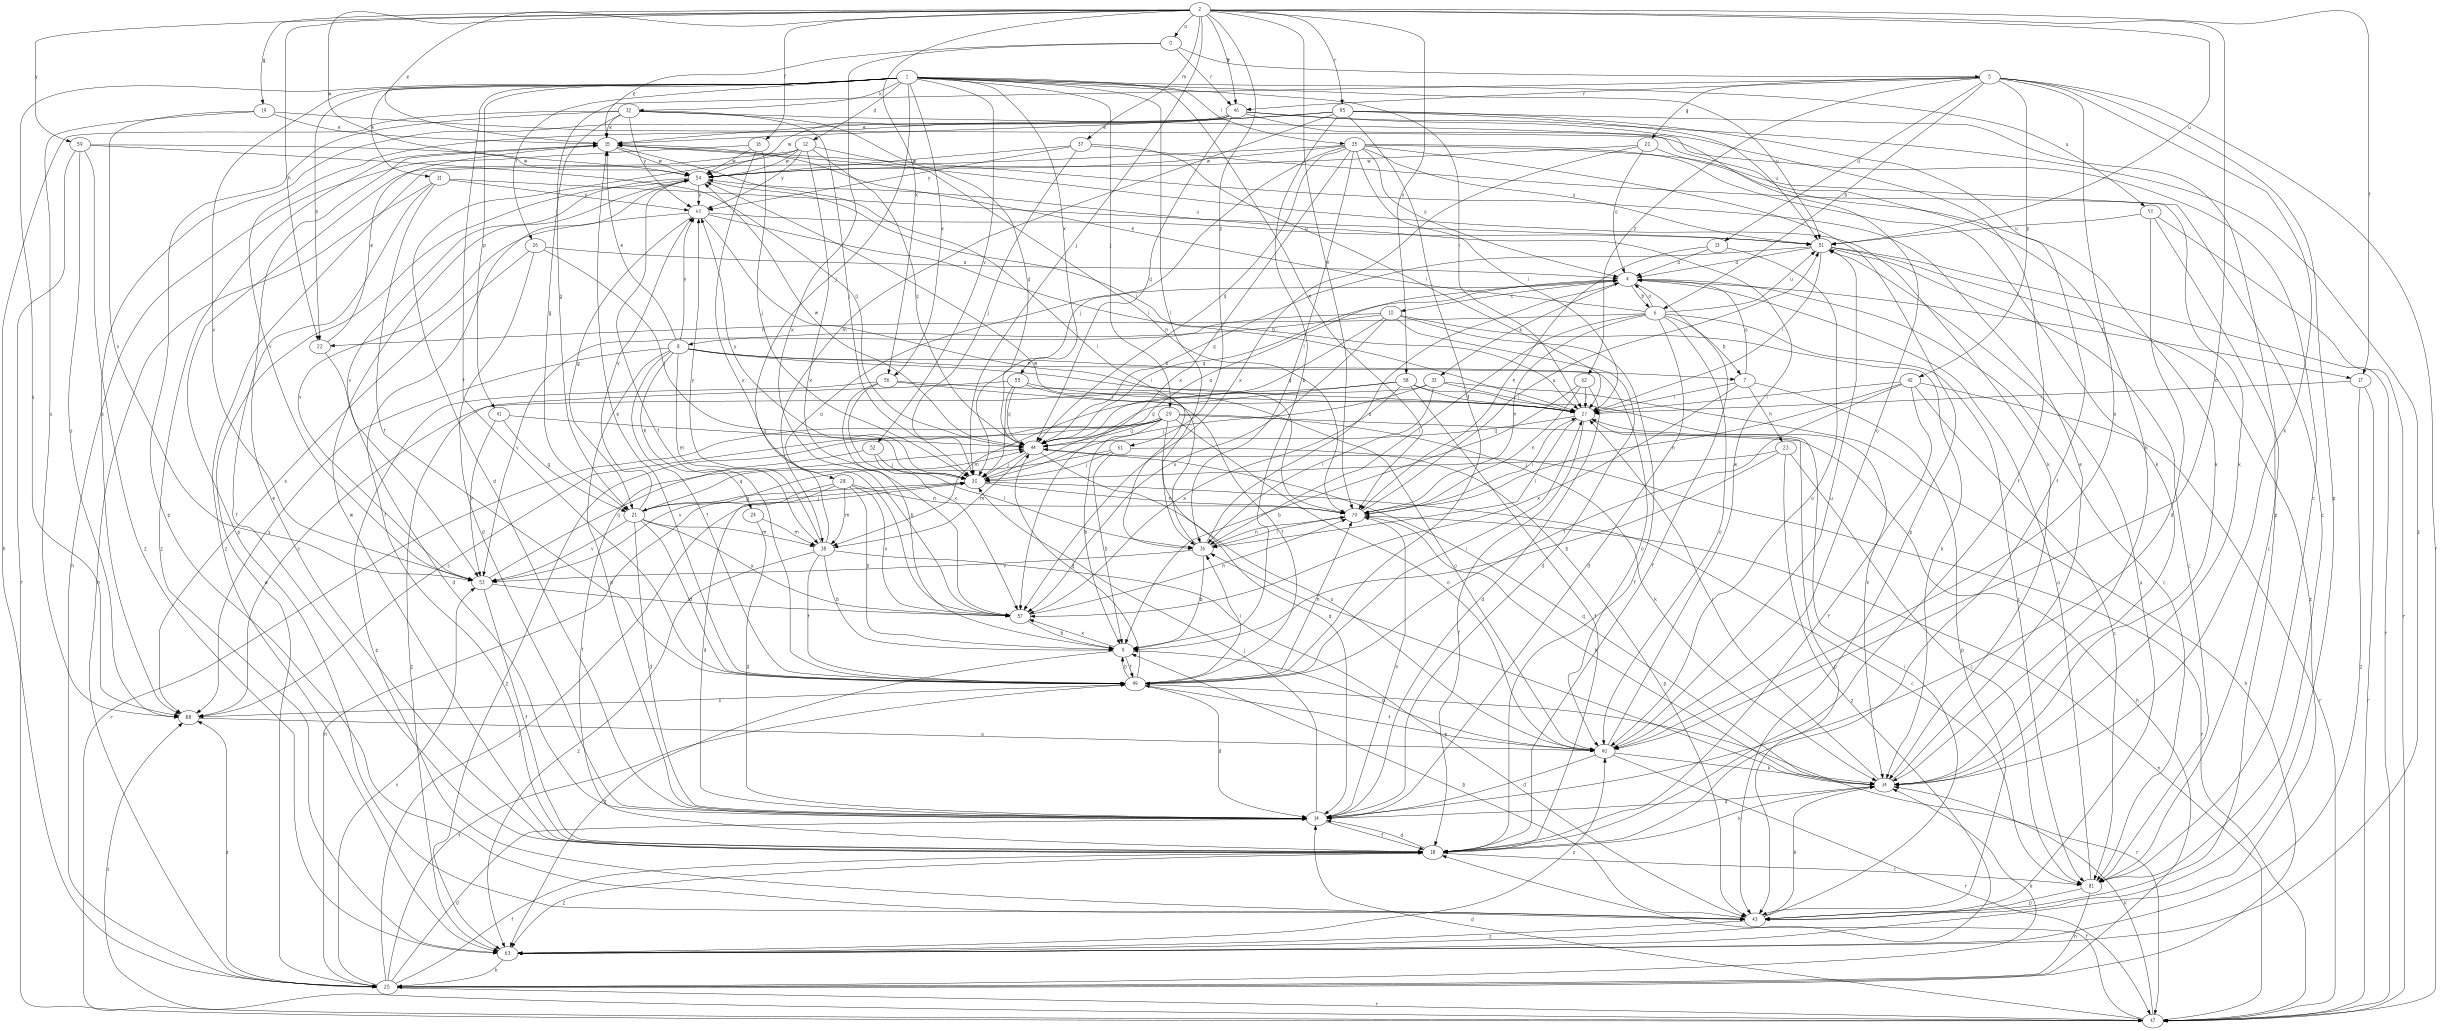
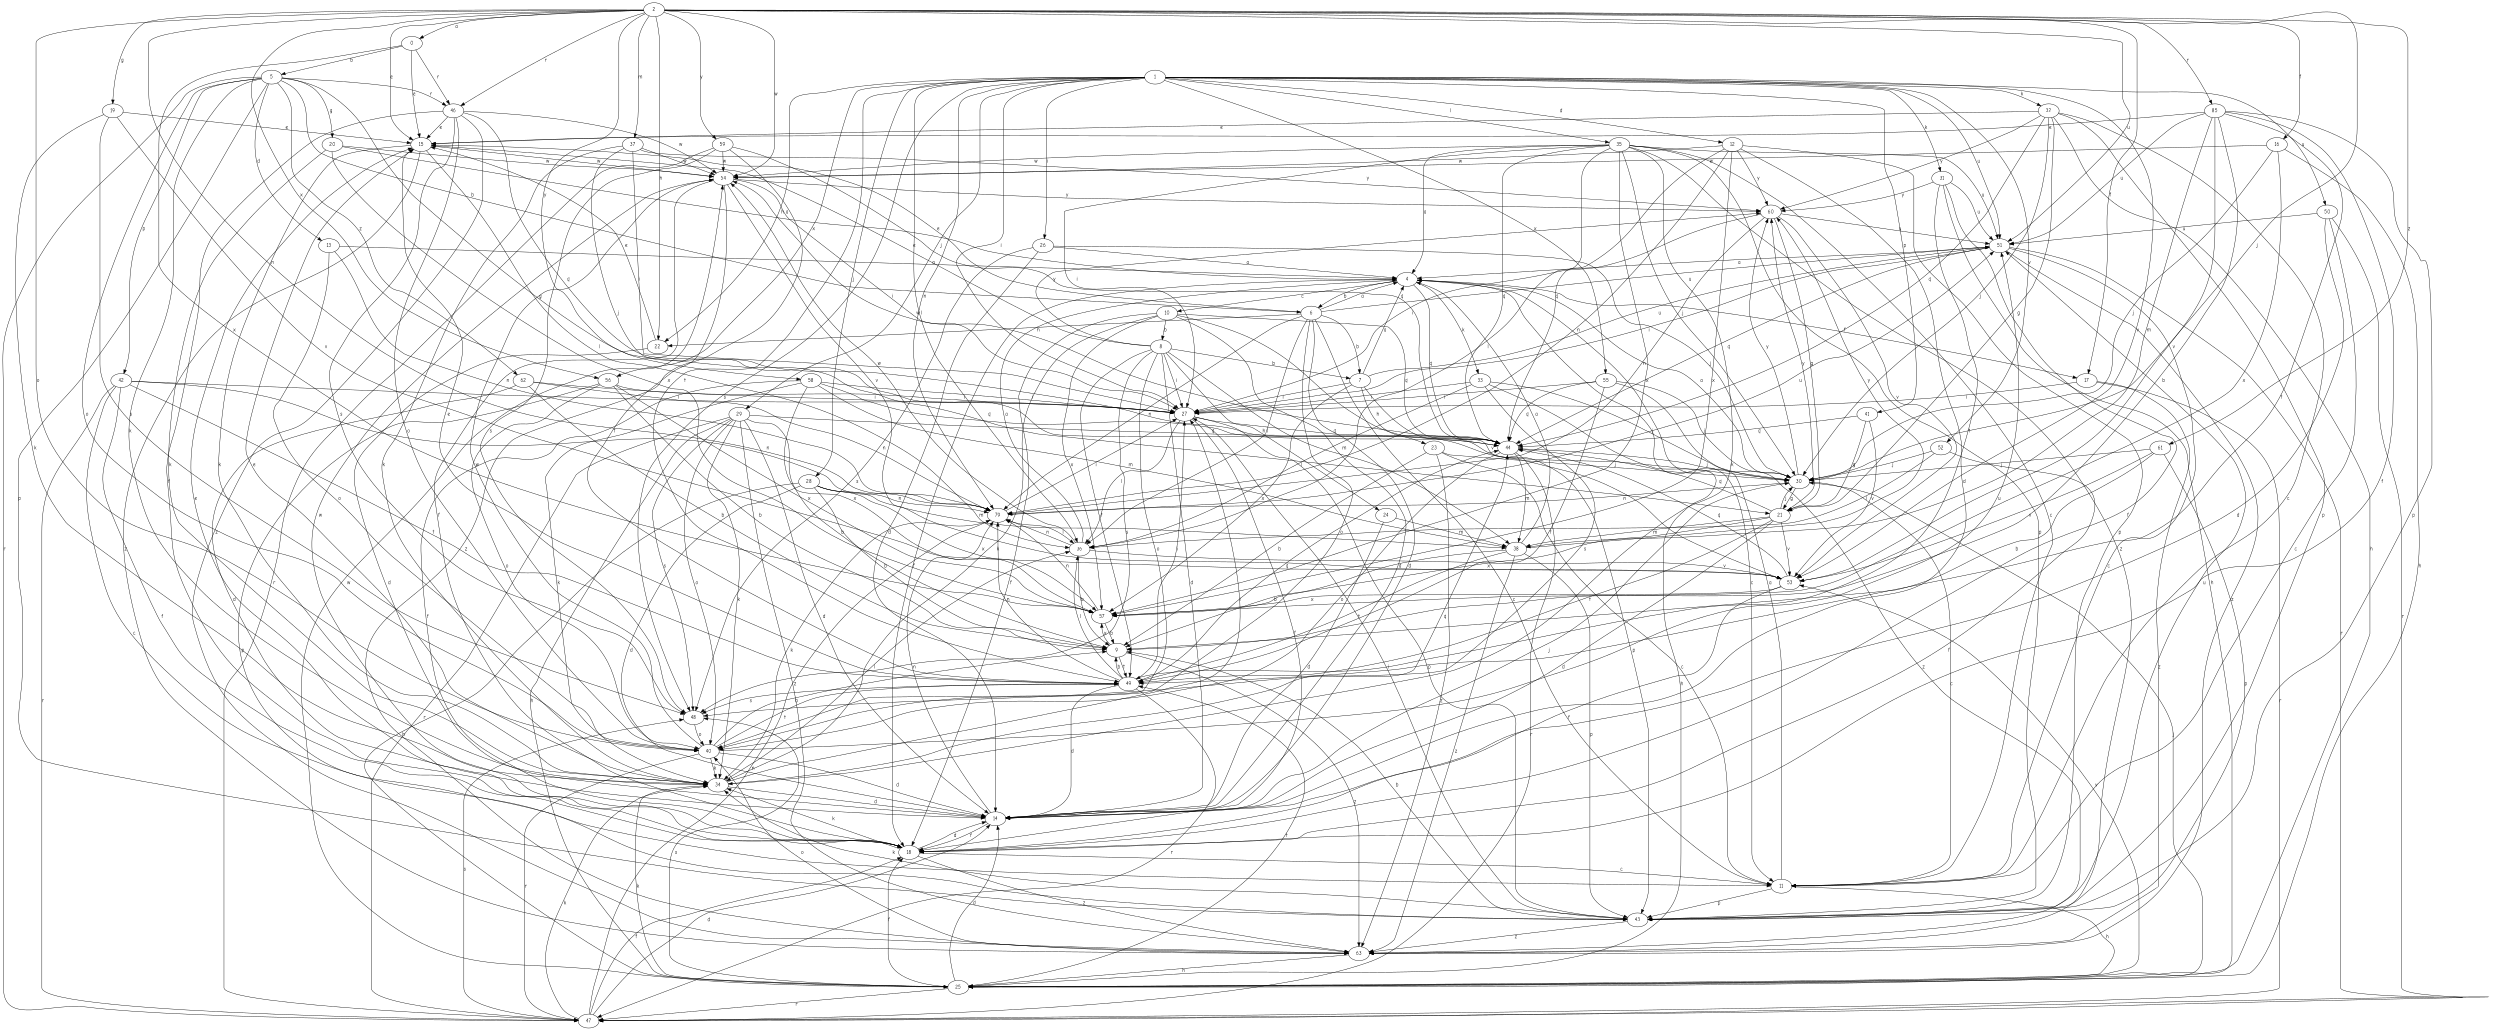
edge "7" -> "51": added, label "u"
node "88": label "88" -> "48"
node "81": label "81" -> "11"
